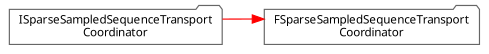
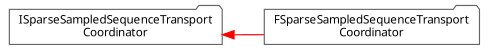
edge "ISparseSampledSequenceTransport Coordinator" -> "FSparseSampledSequenceTransport Coordinator": reversed
